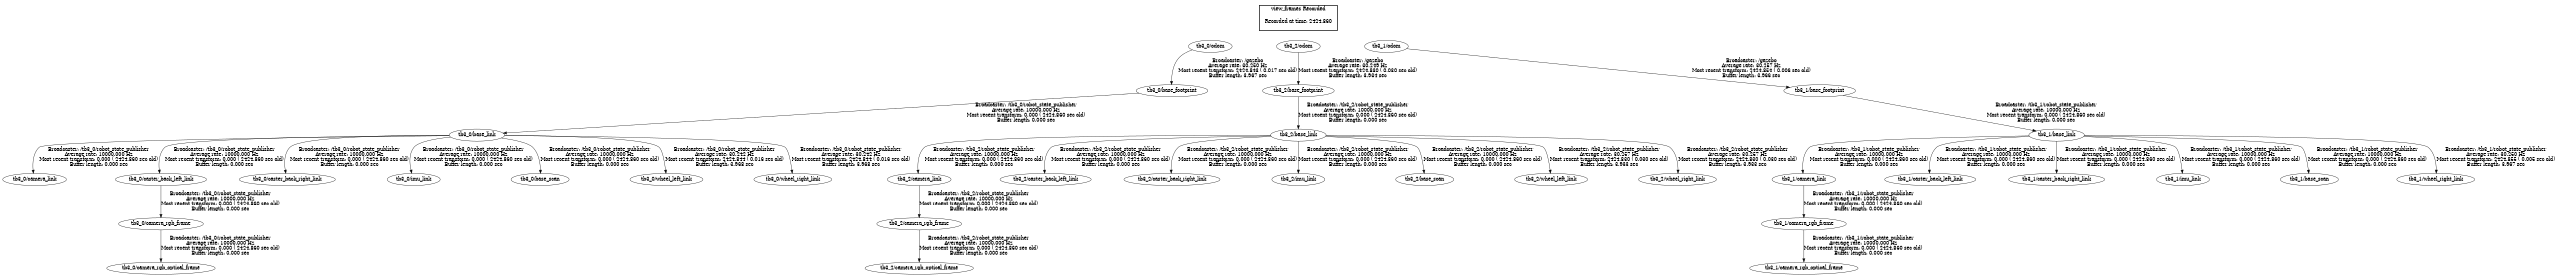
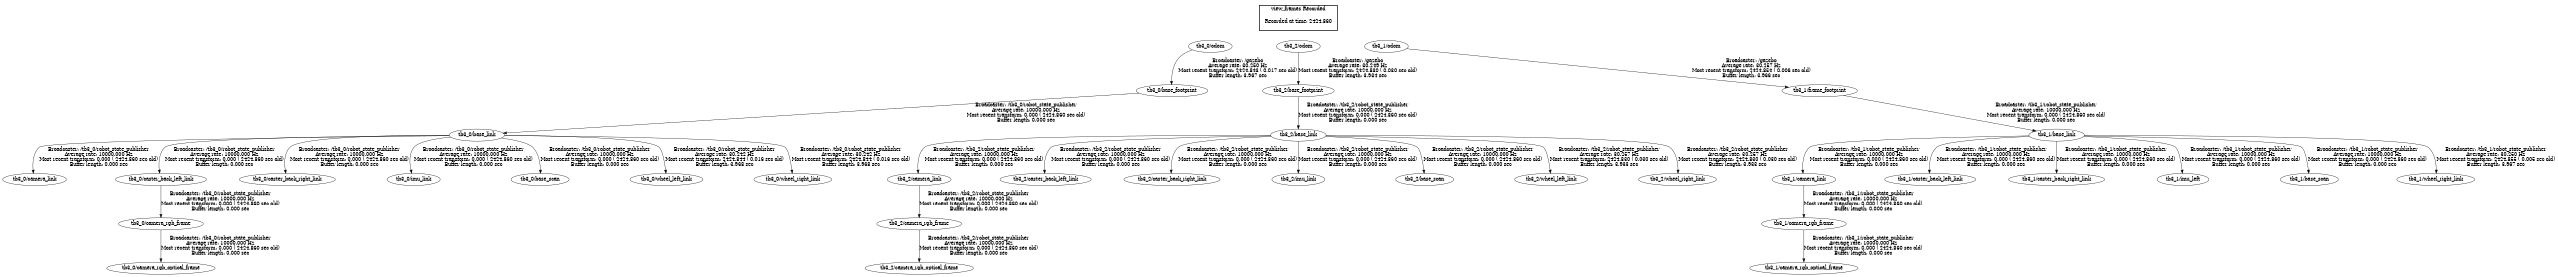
node "tb3_1/base_footprint": label "tb3_1/base_footprint" -> "tb3_1/frame_footprint"
node "tb3_1/imu_link": label "tb3_1/imu_link" -> "tb3_1/imu_left"
